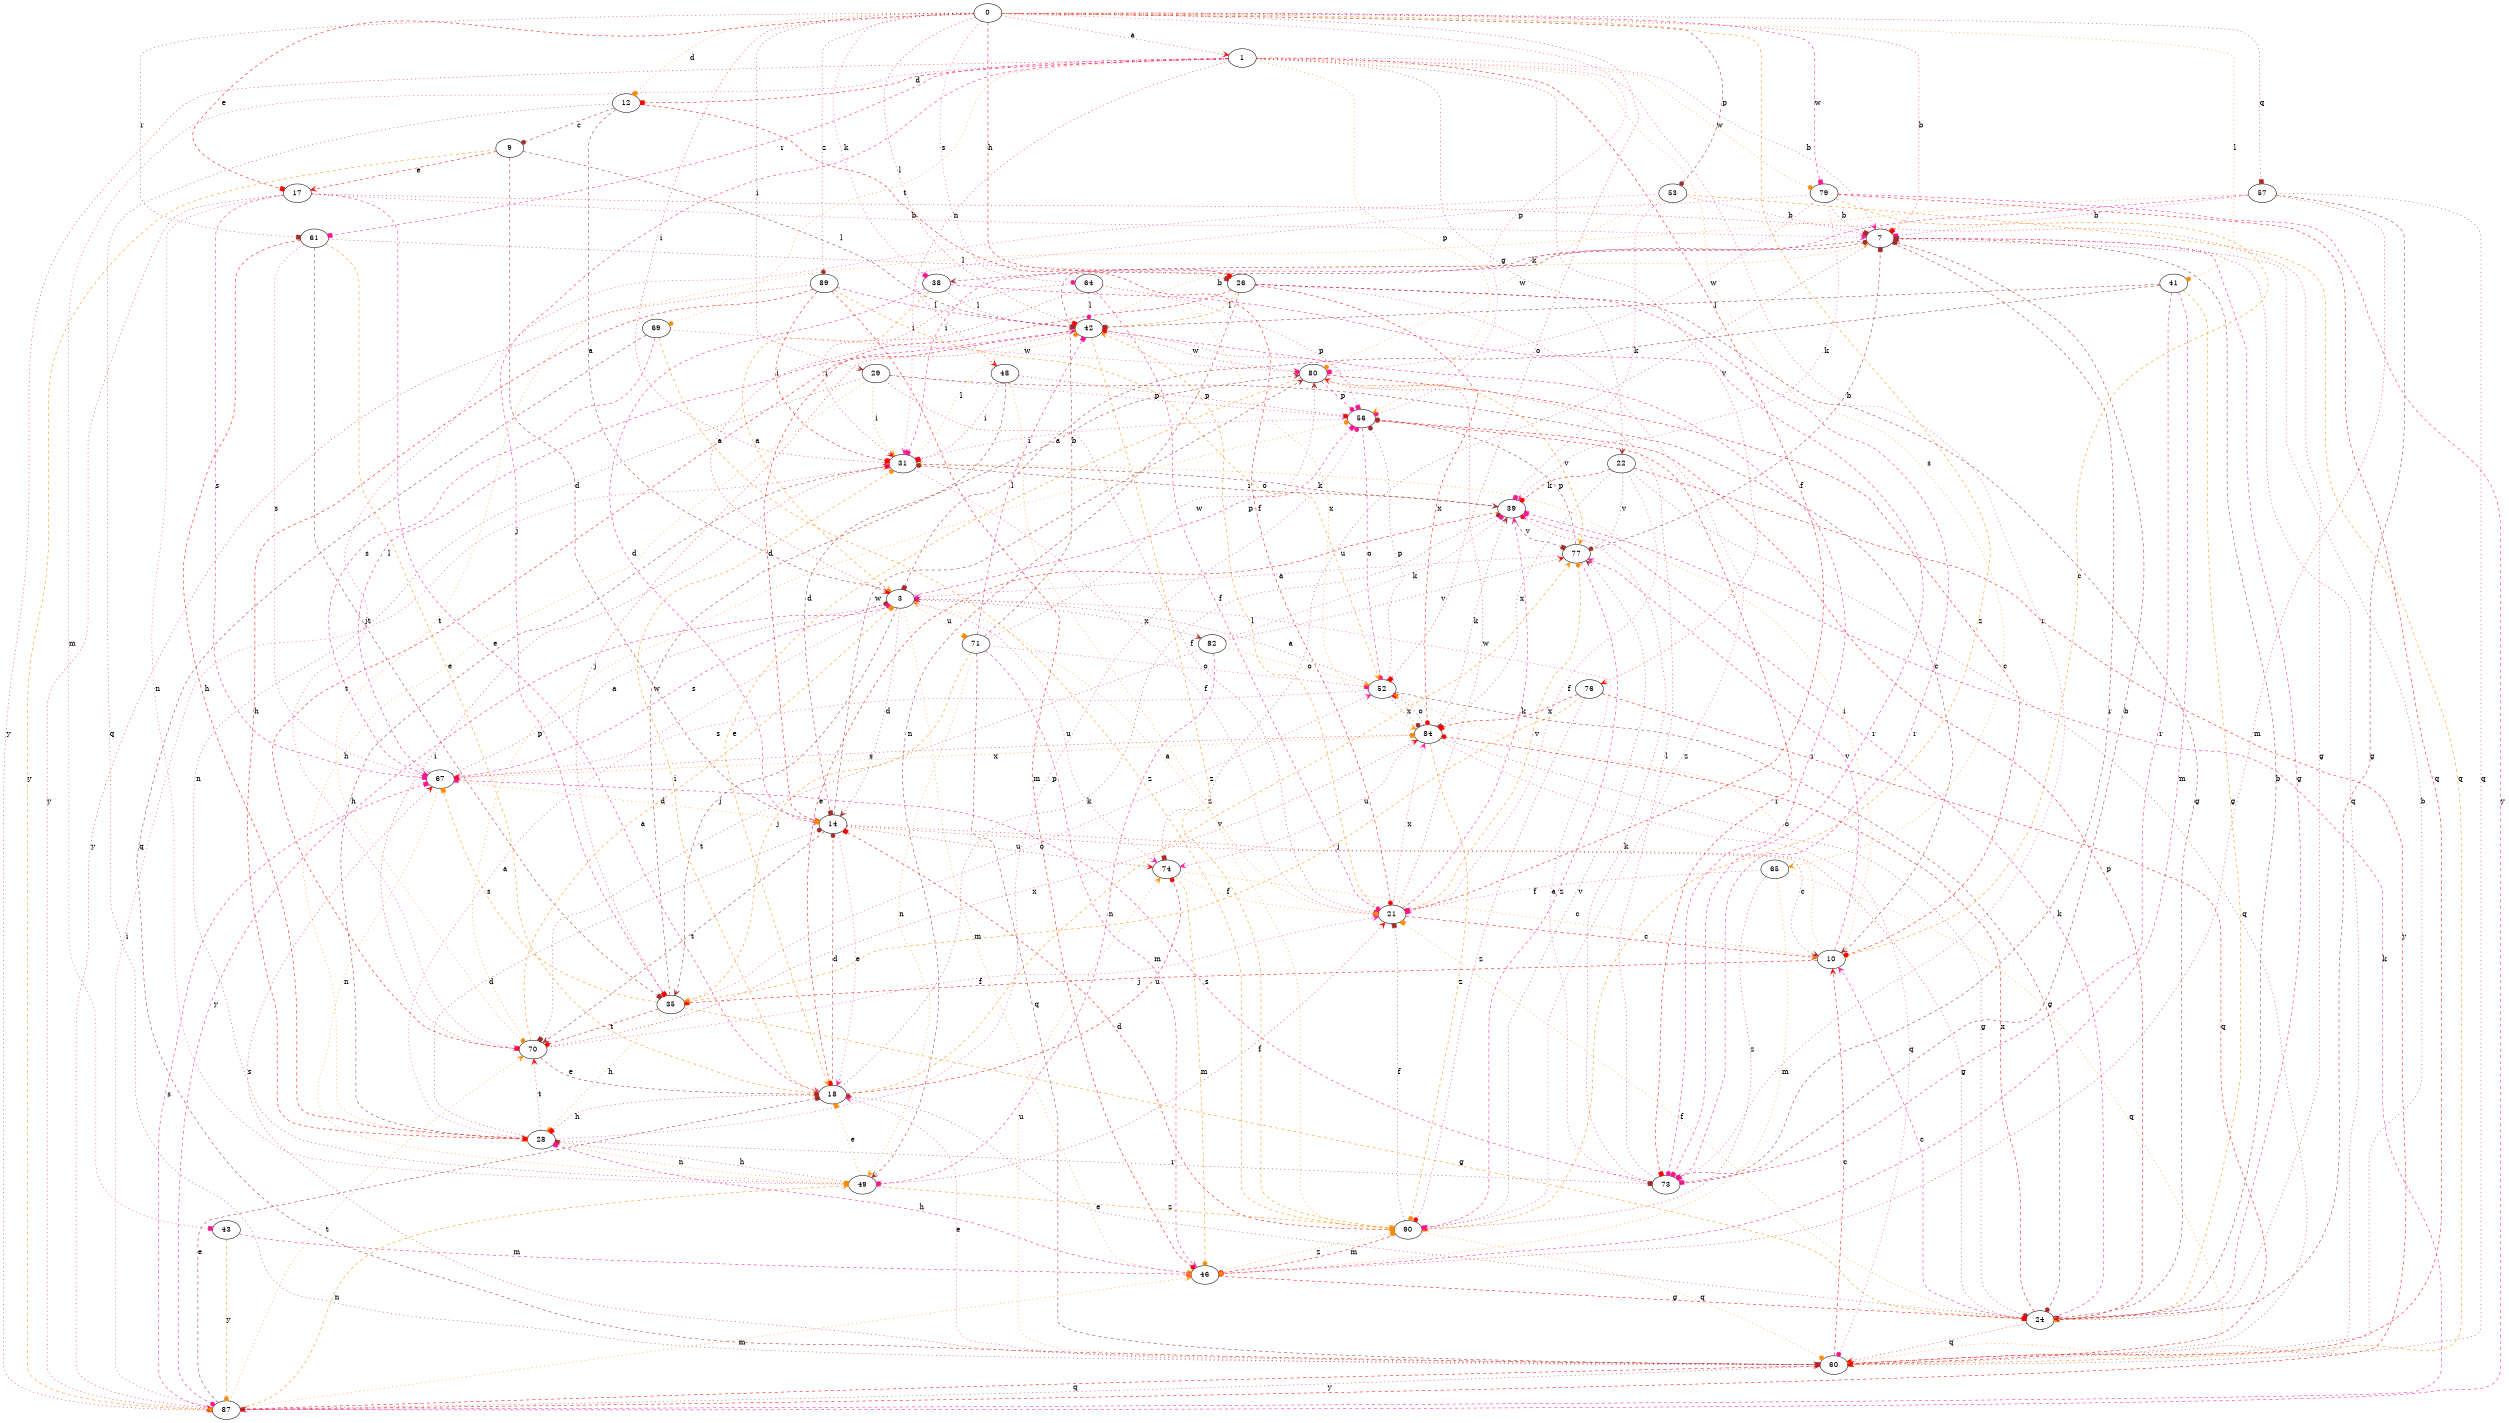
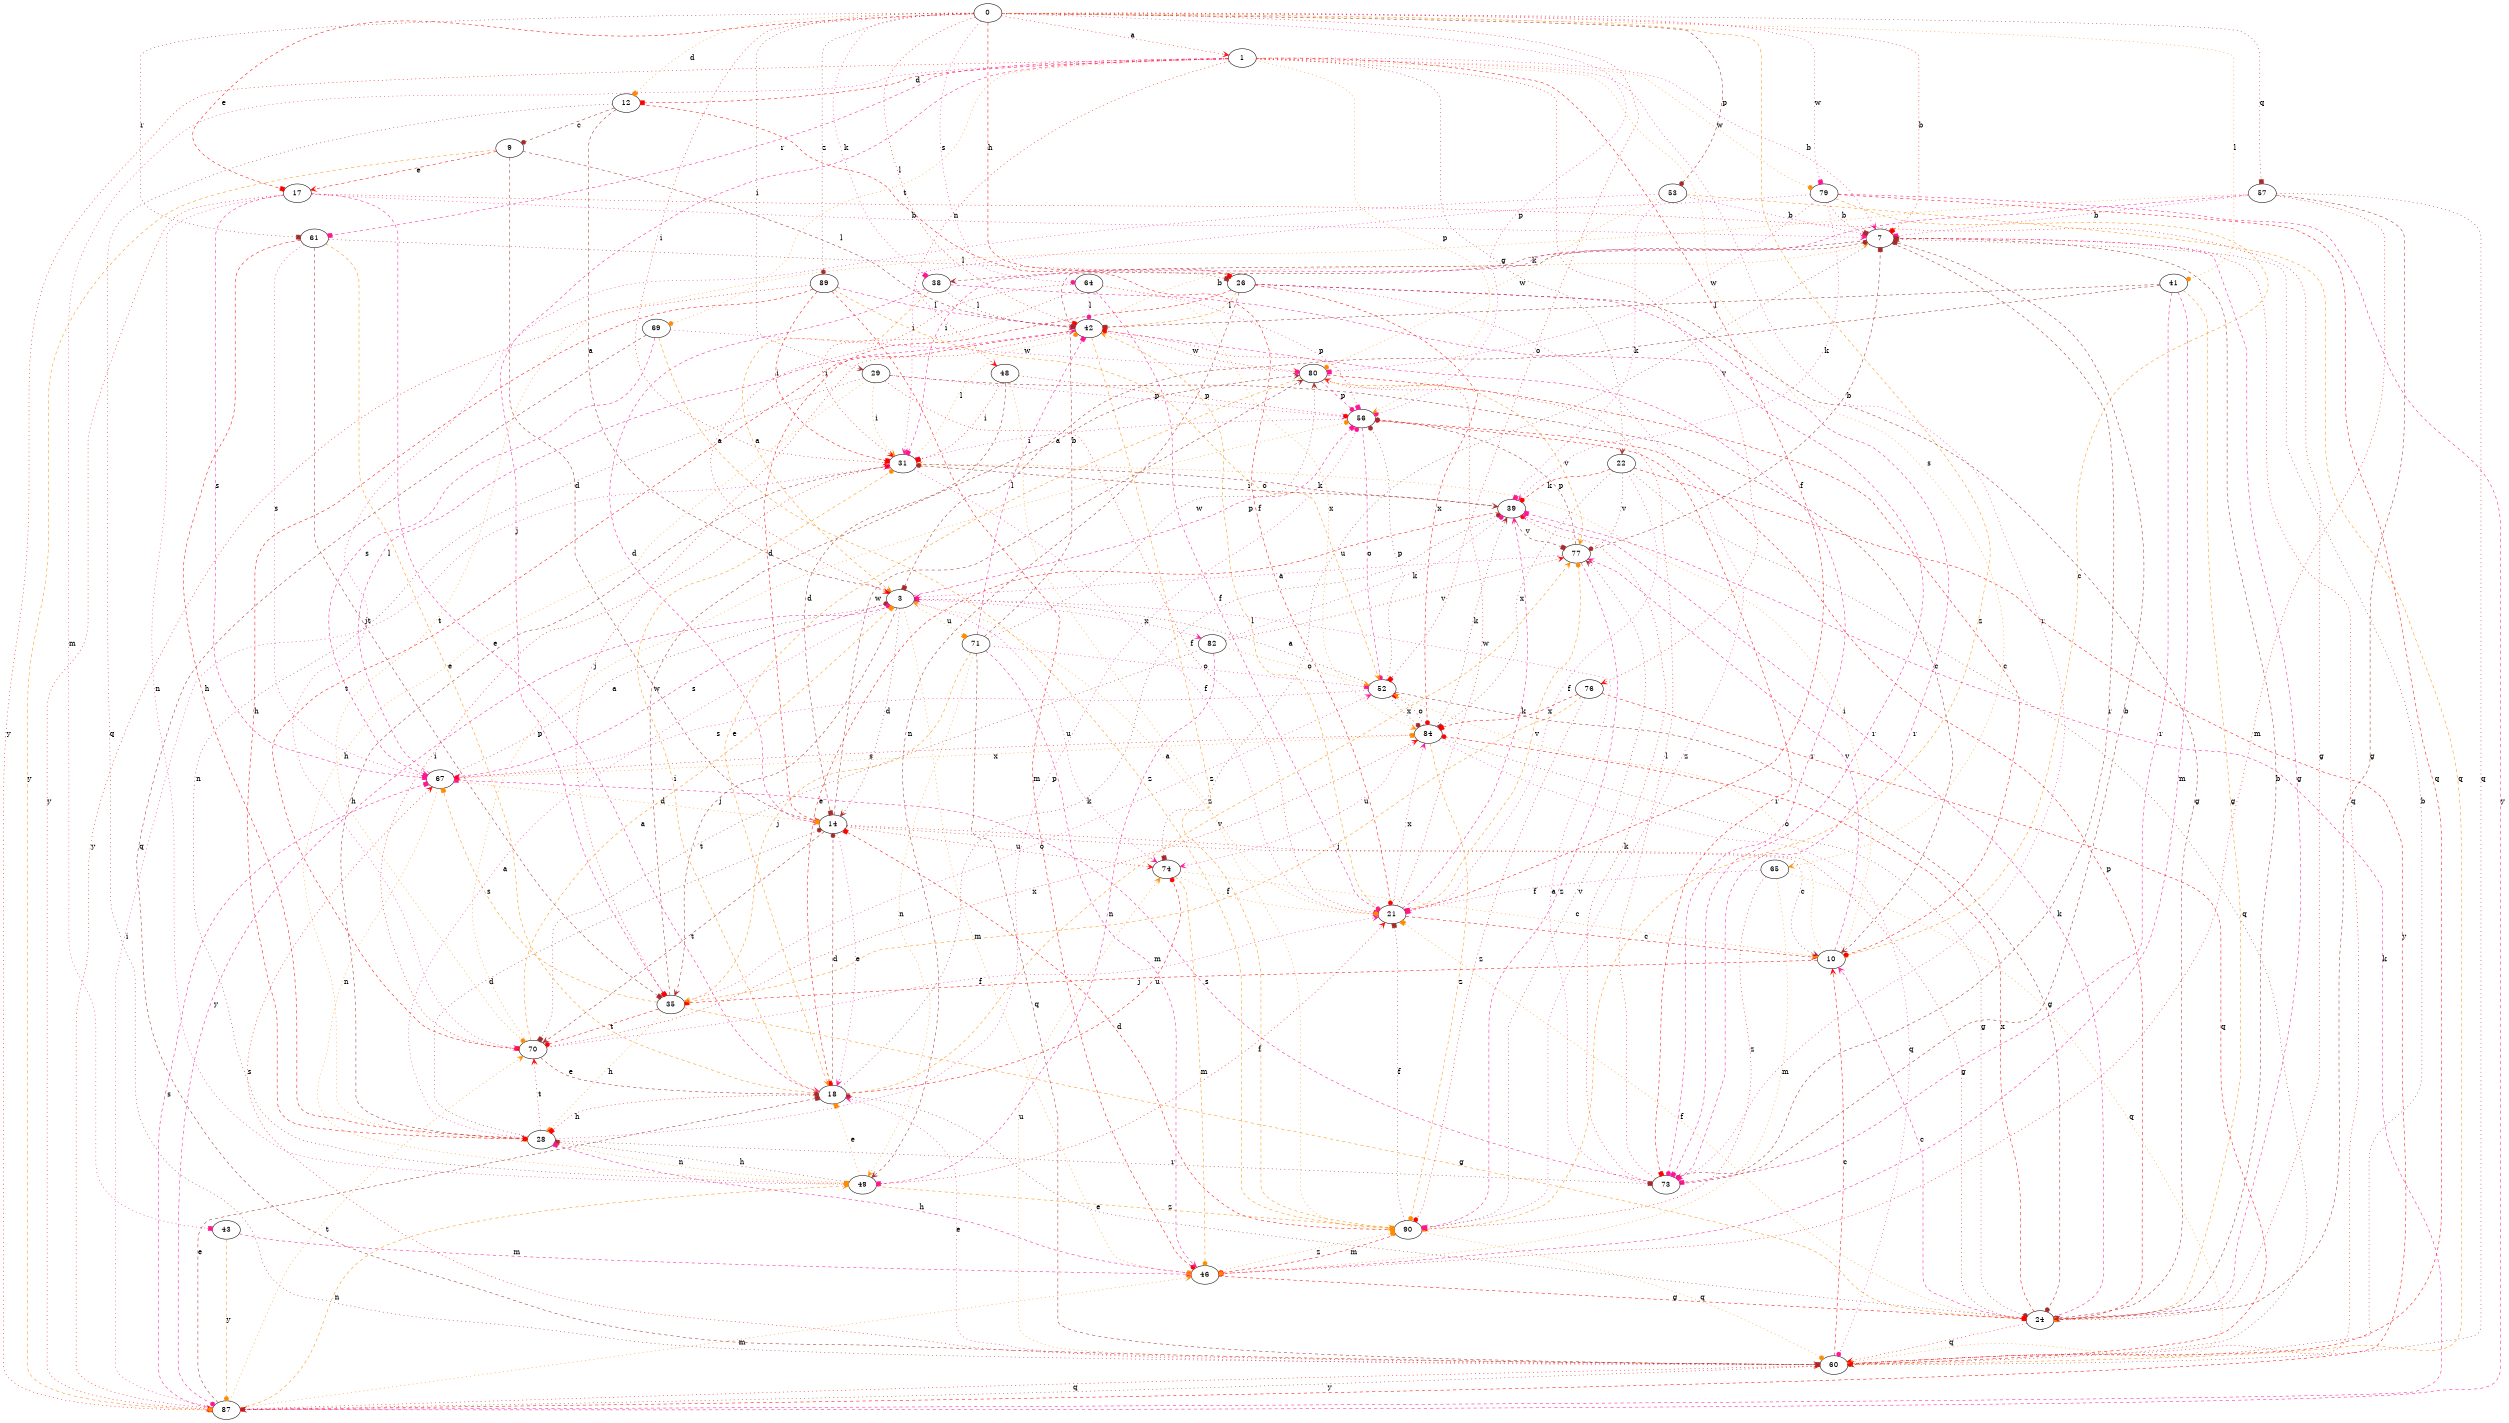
edge "0" -> "79": style dashed -> dotted
edge "3" -> "82": color brown -> deeppink
edge "87" -> "60": style dashed -> dotted
